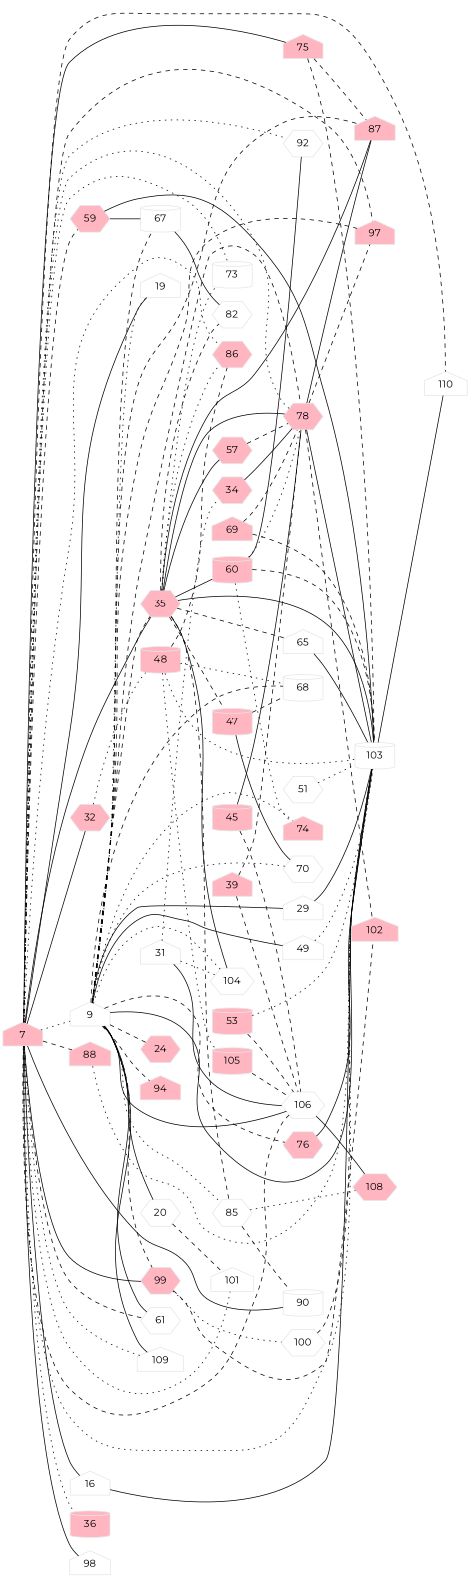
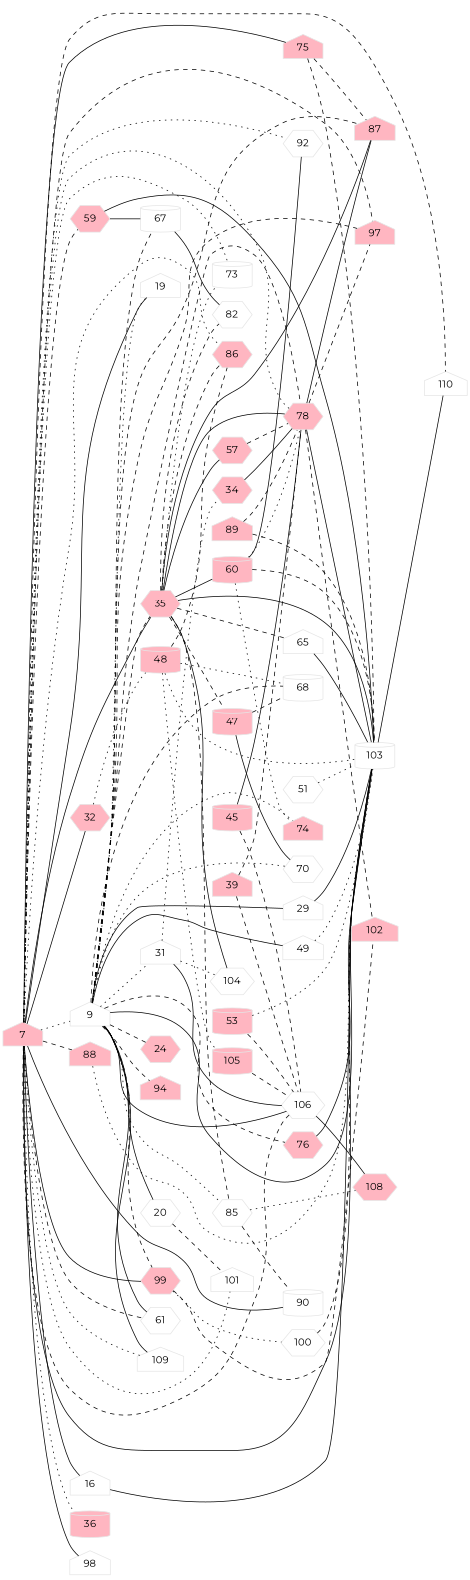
edge "86" -- "35": style dotted -> dashed
node "69": label "69" -> "89"
edge "104" -- "9": now "31" -- "9"
edge "103" -- "7": style dotted -> solid
